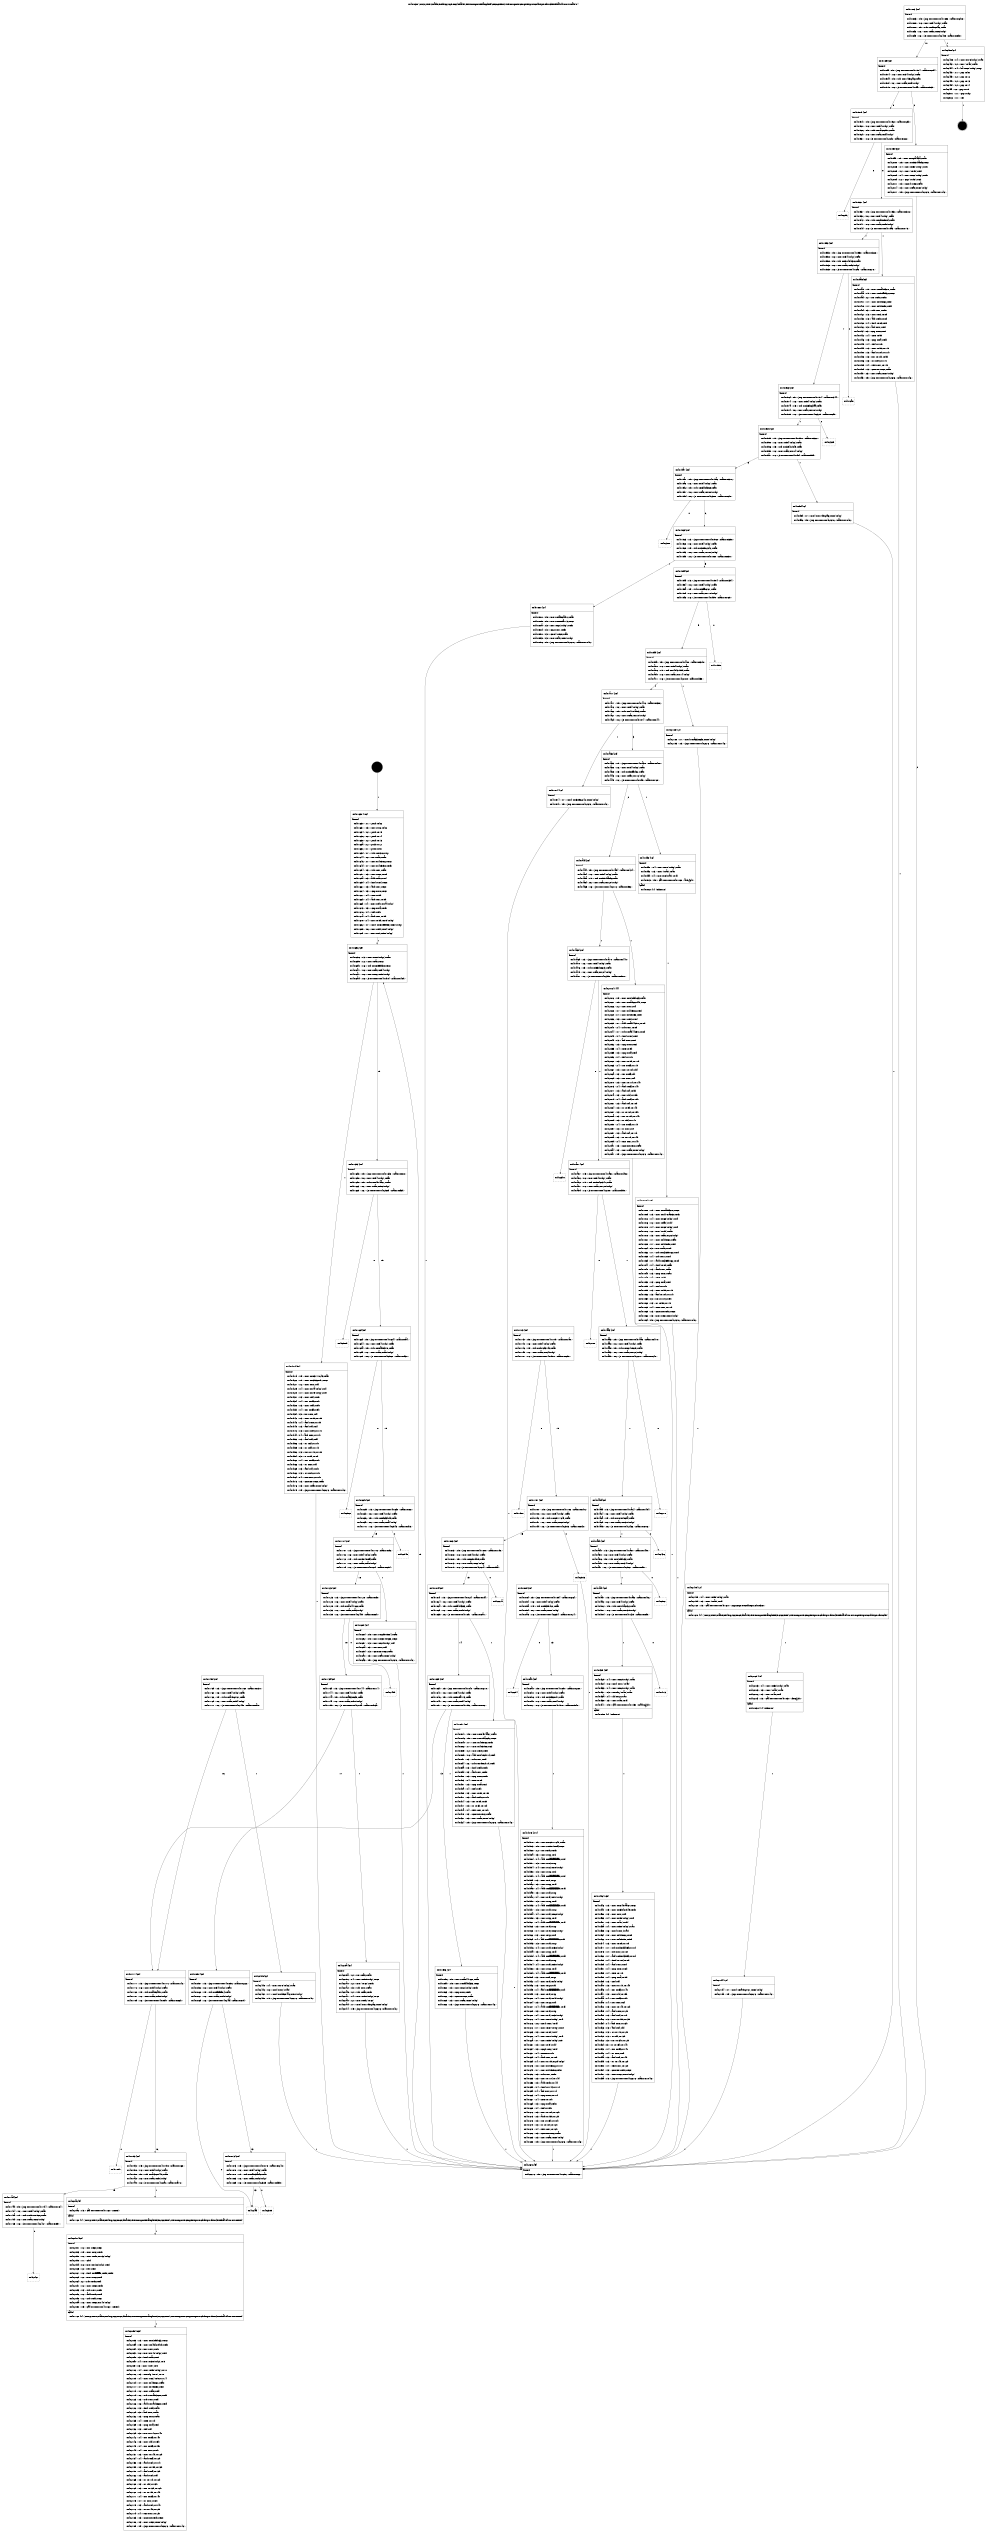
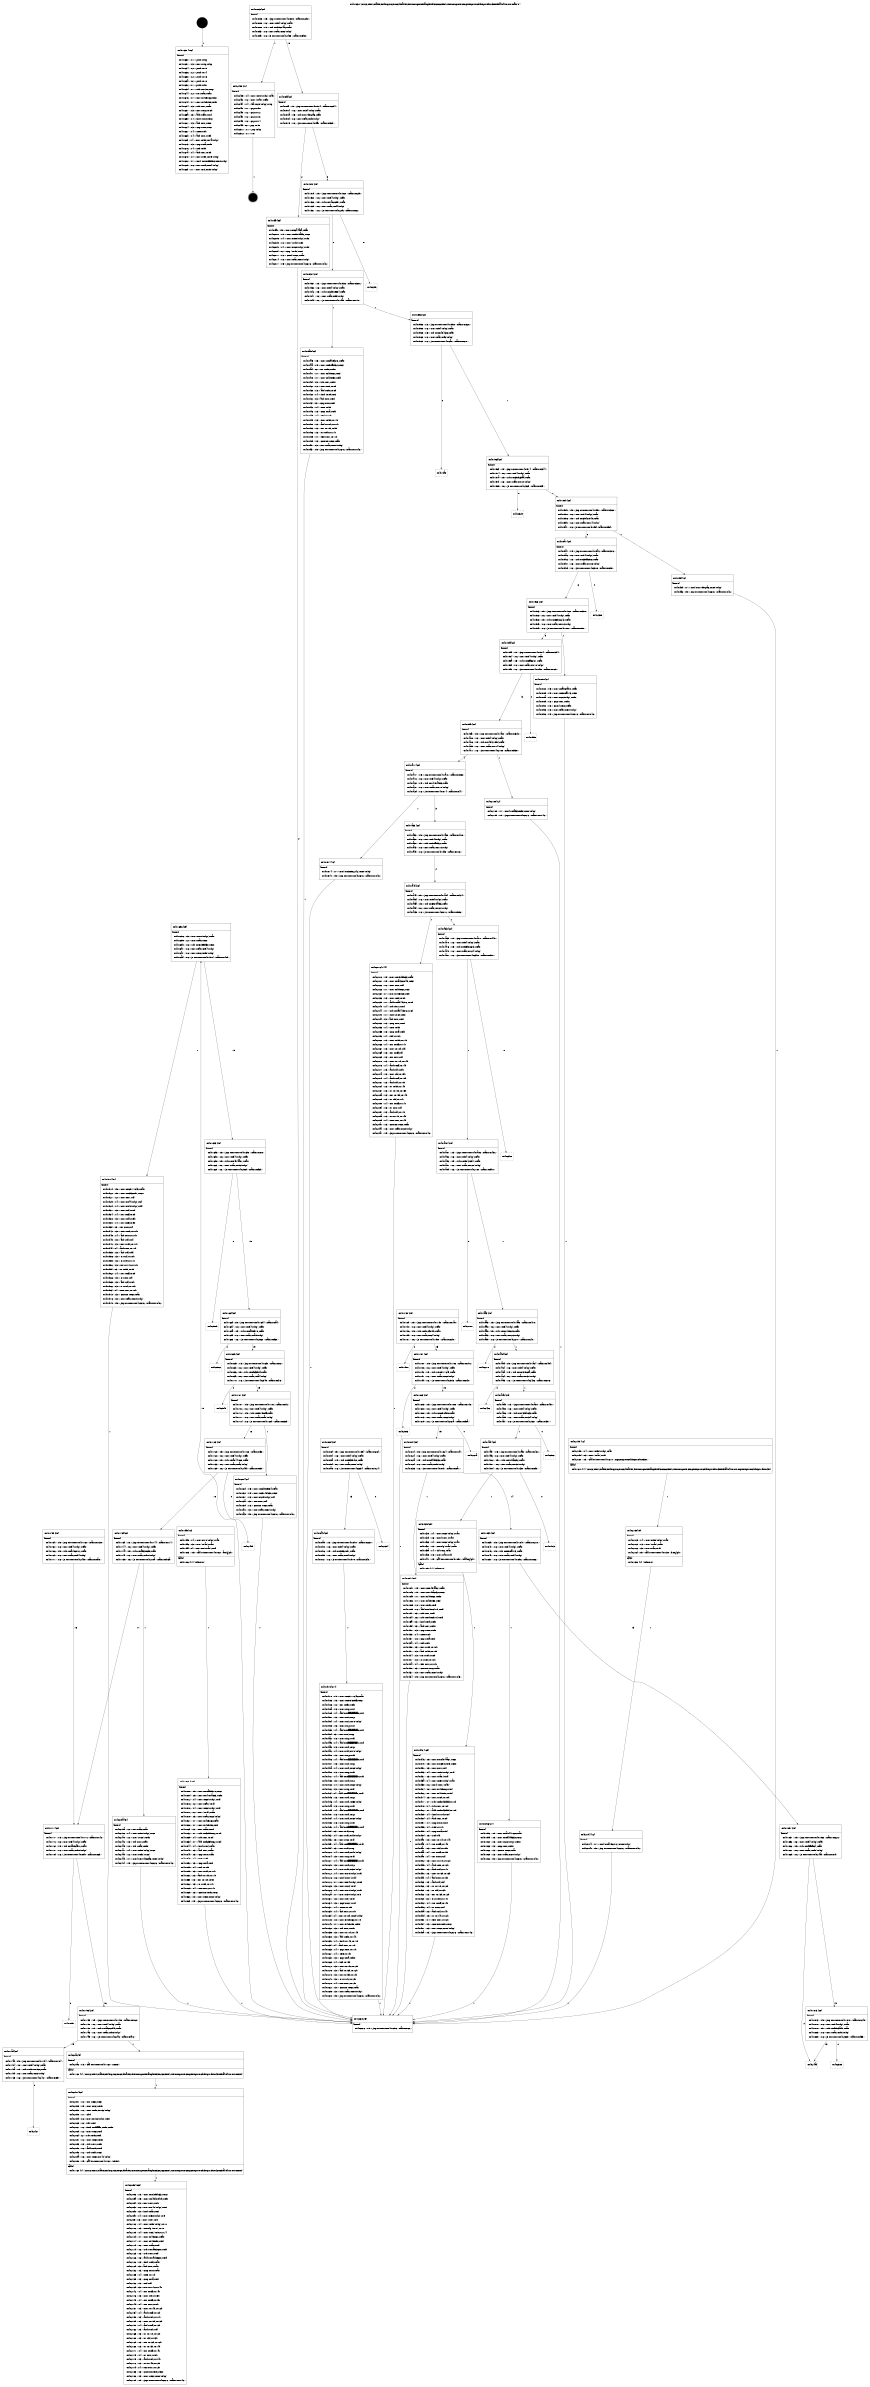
edge "0x401a33 [28]" -> "0x401df8 [16]": removed, label "1"
edge "0x401630 [102]" -> "0x401696 [29]": removed, label "1"
node "0x4024d8 [22]": removed
